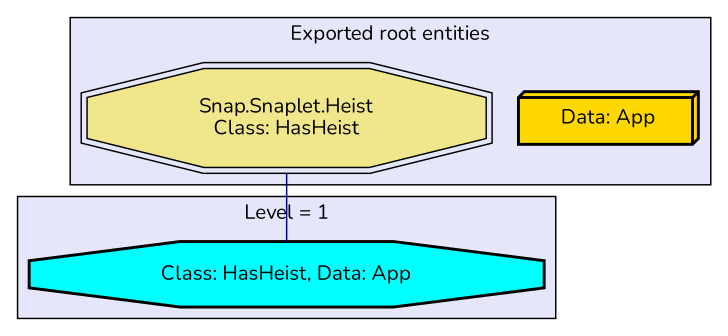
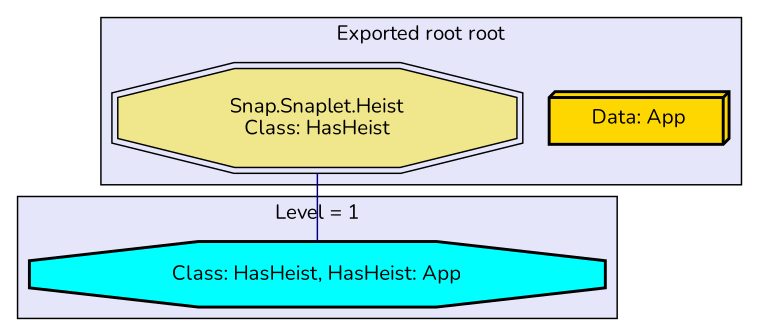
cluster "Exported root entities": label "Exported root entities" -> "Exported root root"
node "Class: HasHeist, Data: App": label "Class: HasHeist, Data: App" -> "Class: HasHeist, HasHeist: App"
